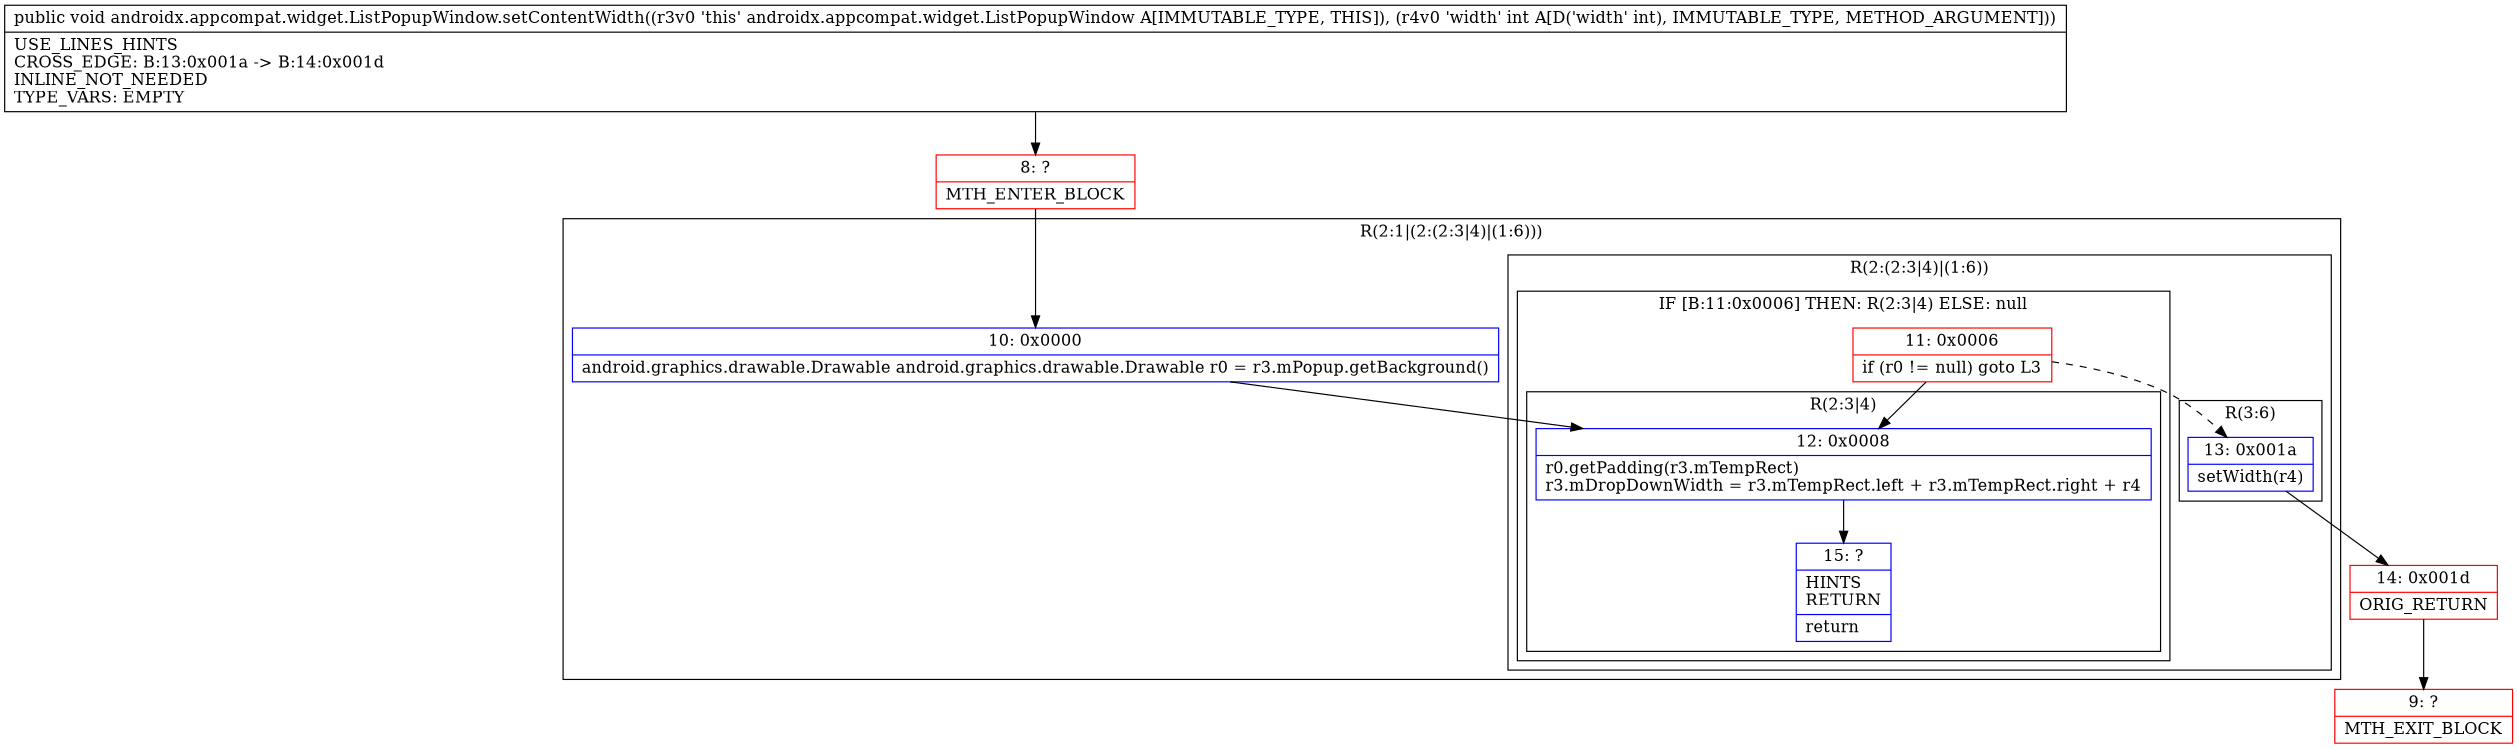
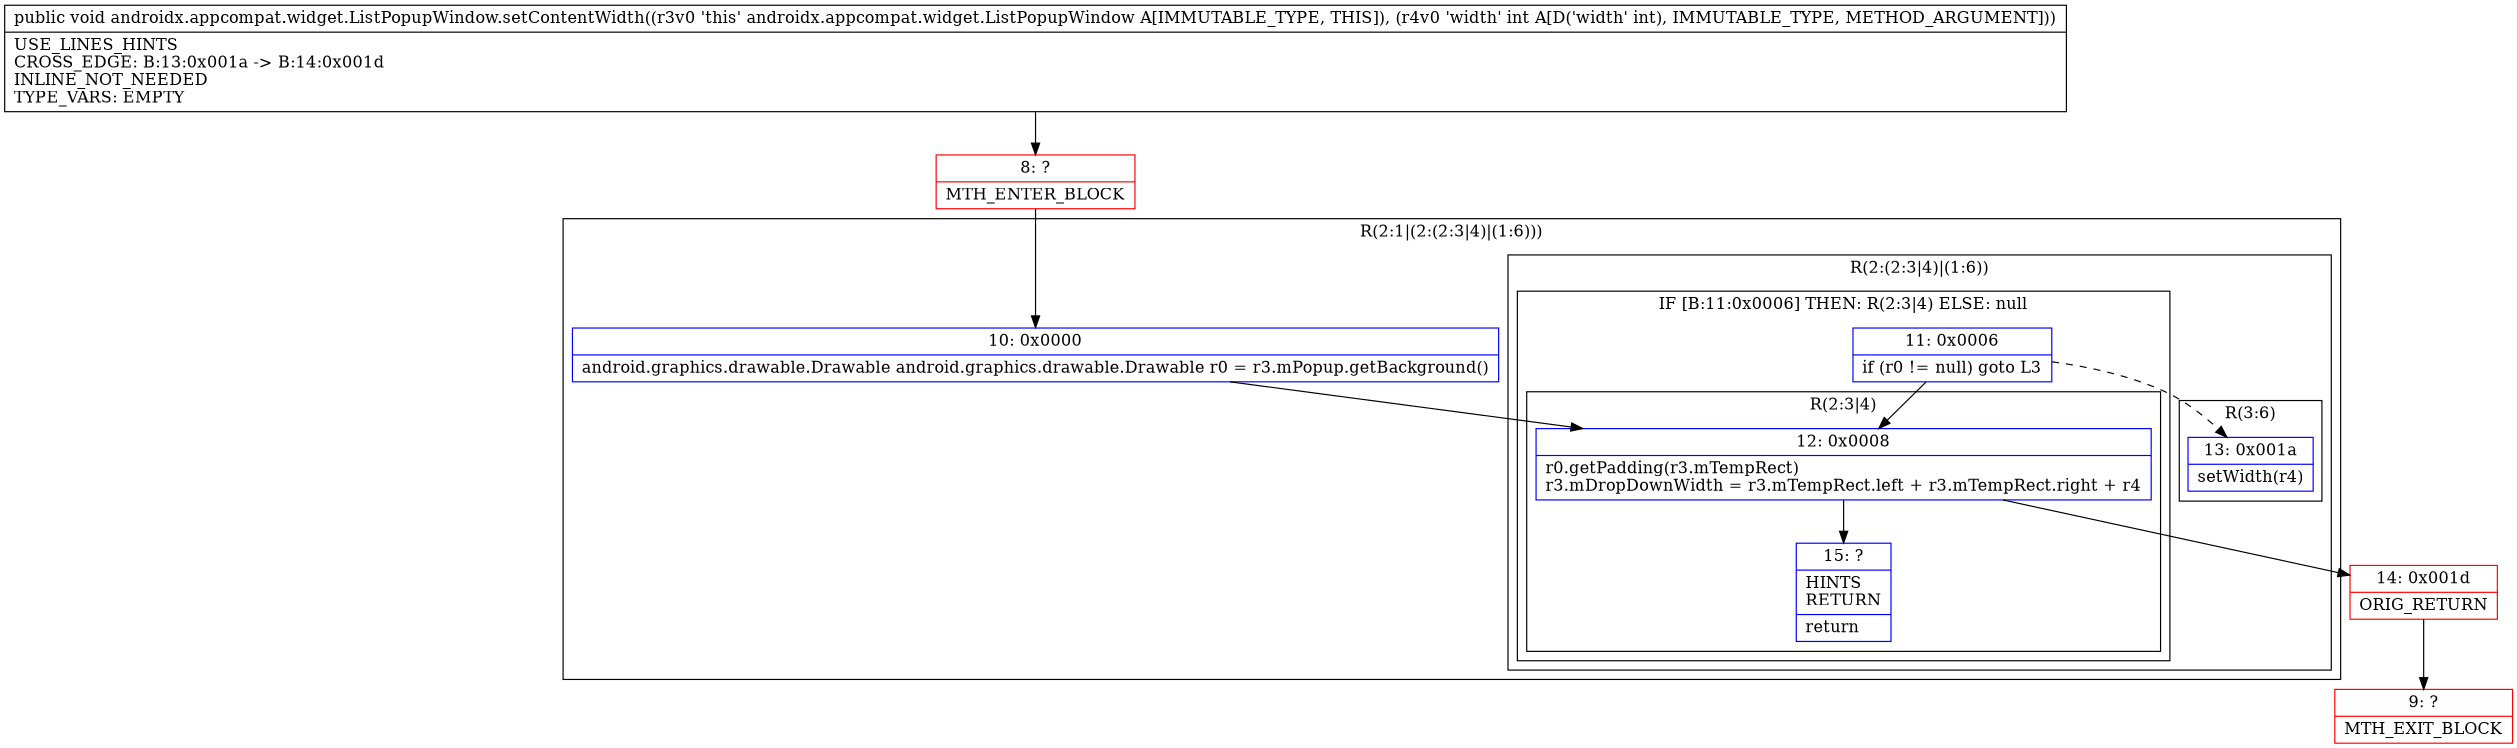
node "11: 0x0006": color red -> blue
edge "13: 0x001a" -> "14: 0x001d": now "12: 0x0008" -> "14: 0x001d"
